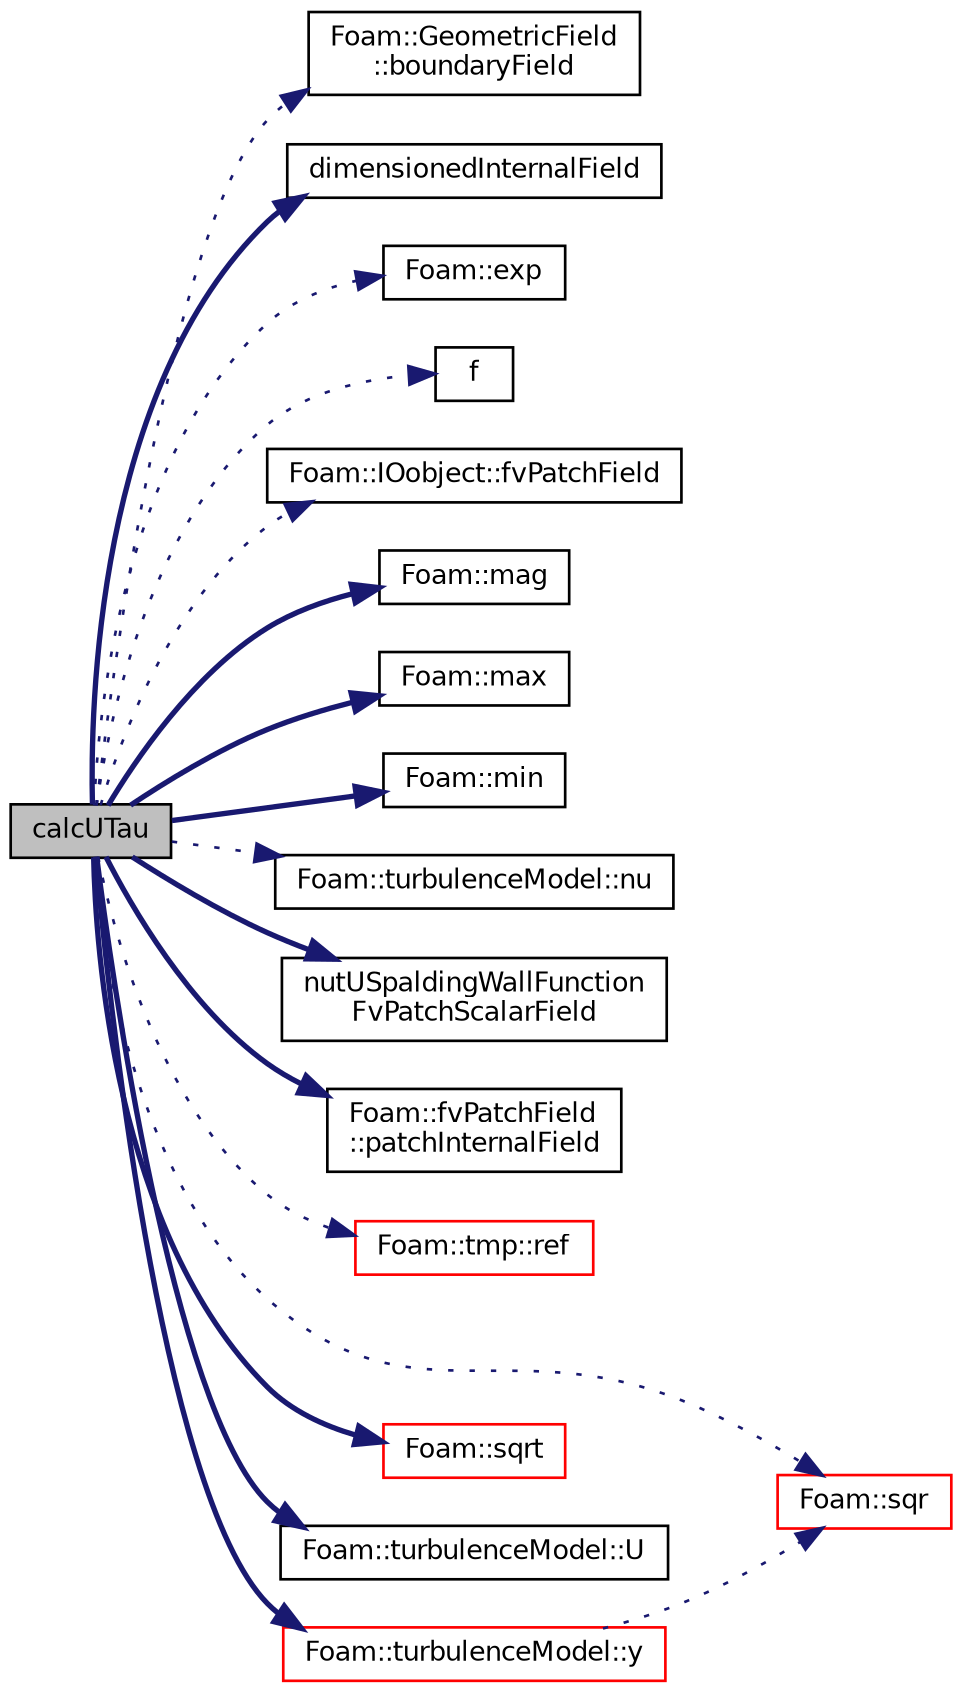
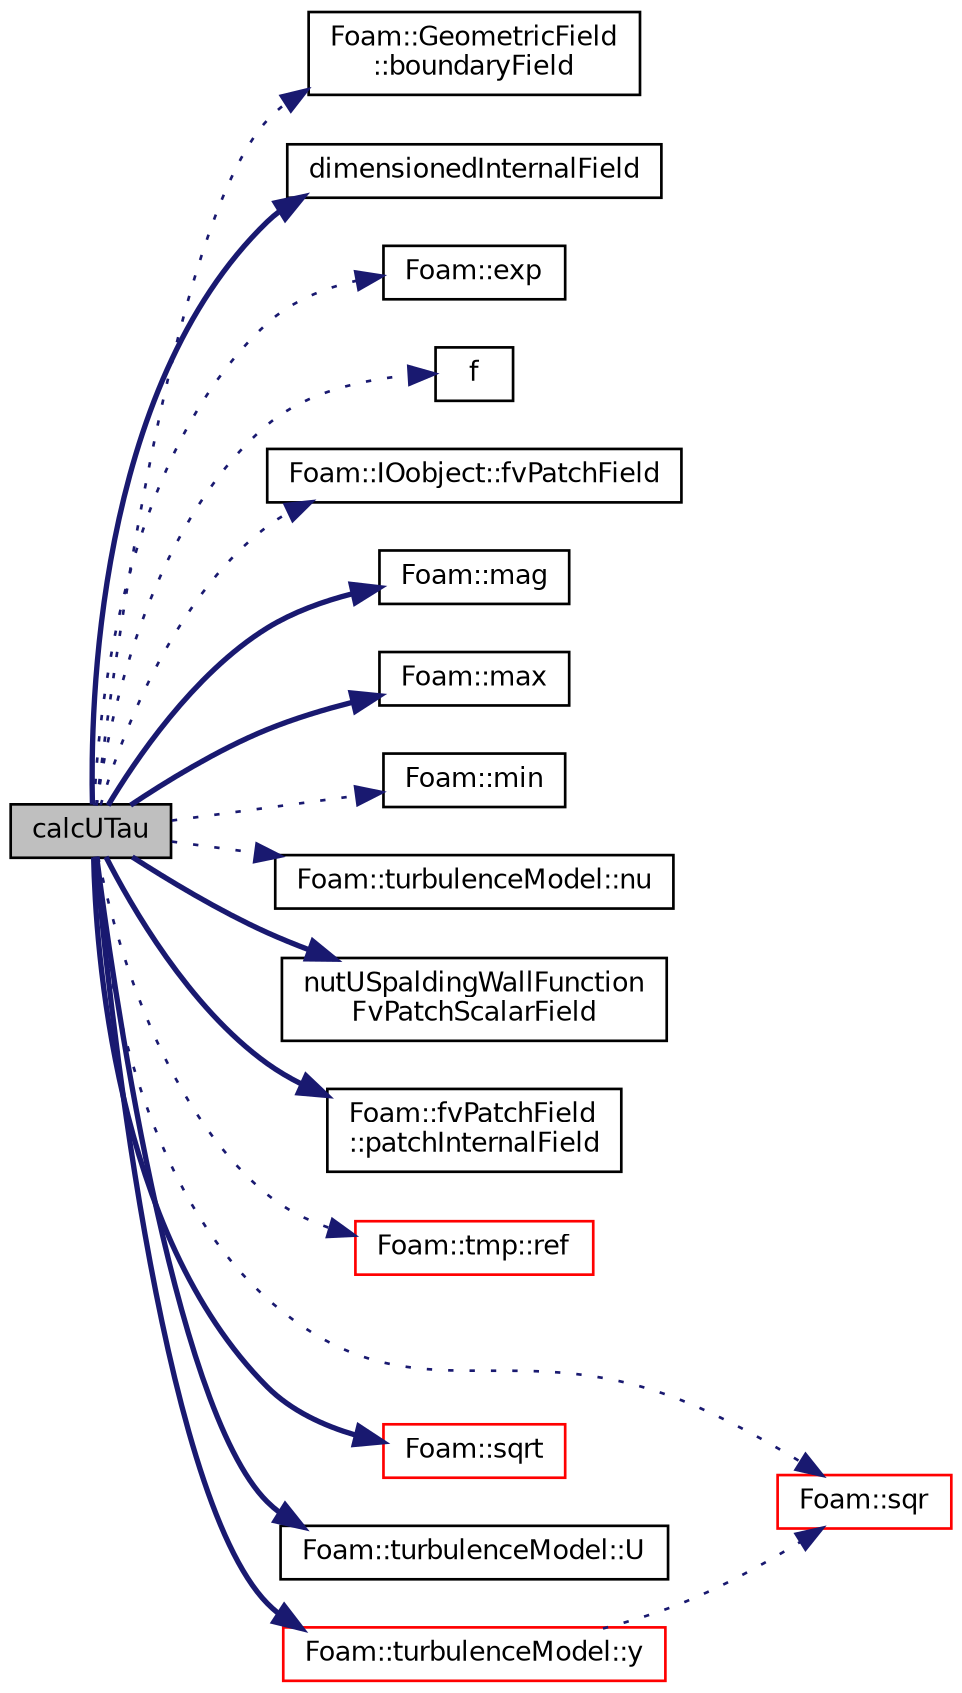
edge "calcUTau" -> "Foam::min": style bold -> dotted
